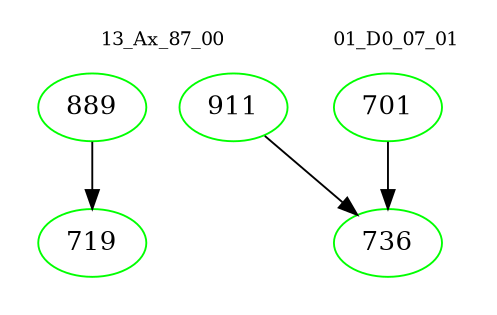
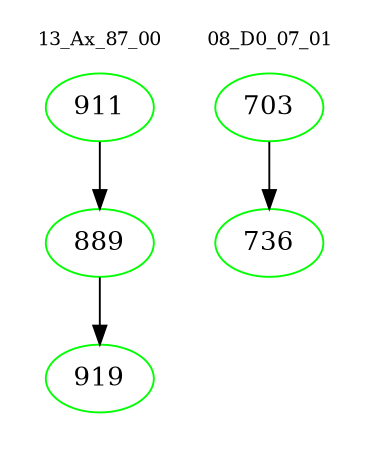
cluster "01_D0_07_01": label "01_D0_07_01" -> "08_D0_07_01"
node "701": label "701" -> "703"
edge "911" -> "736": now "911" -> "889"
node "719": label "719" -> "919"
